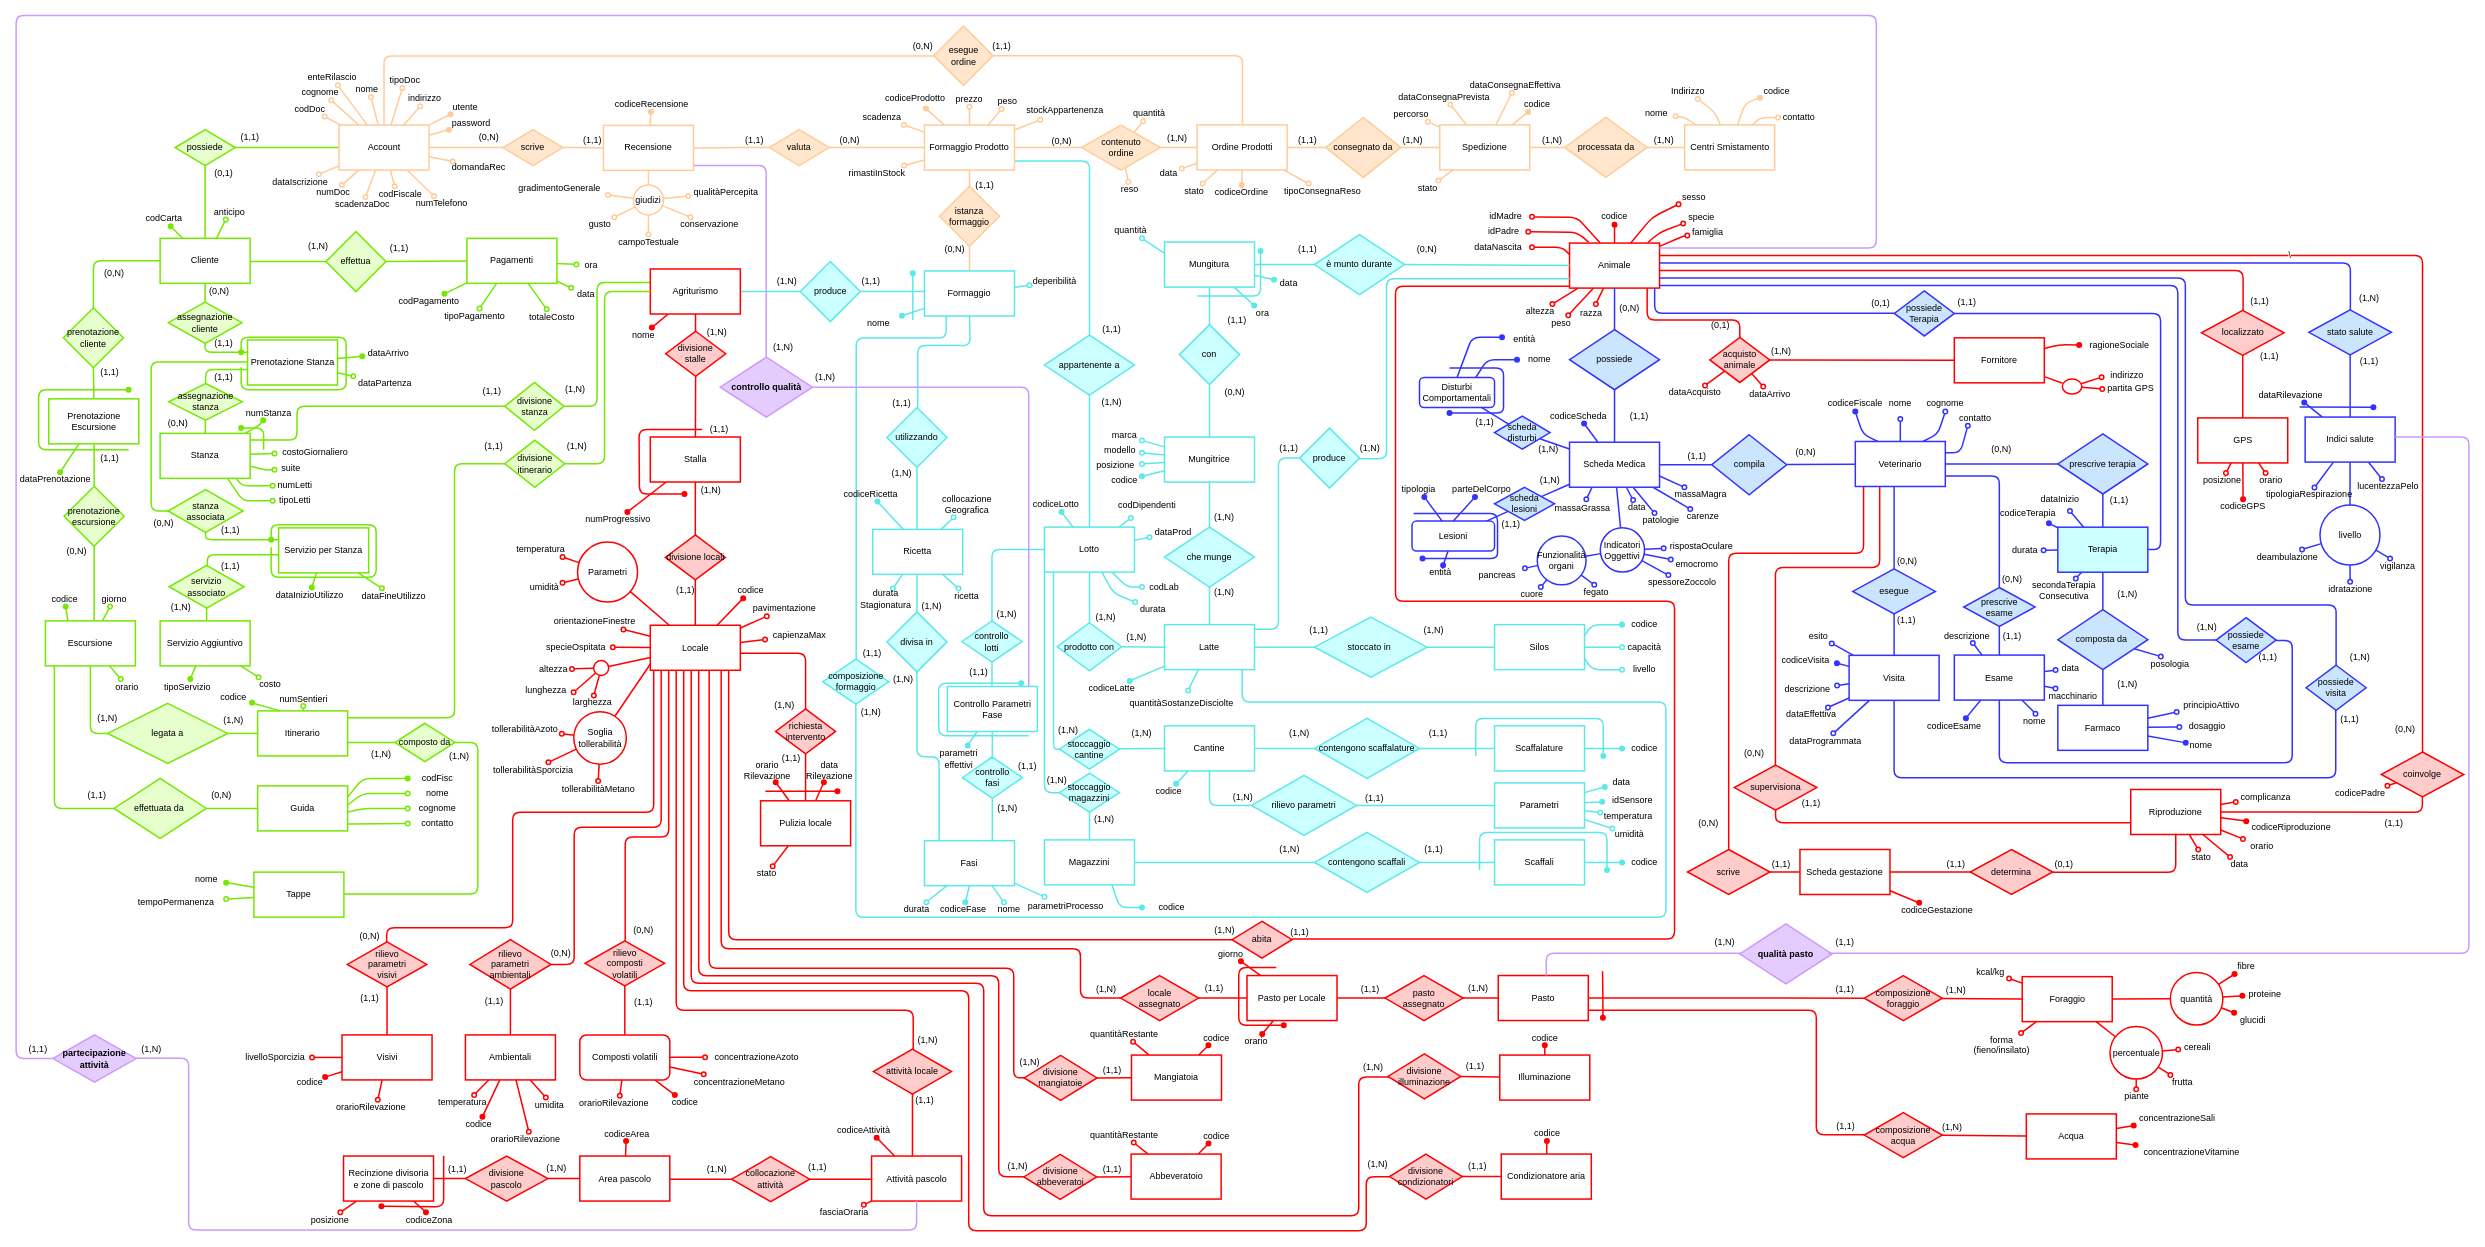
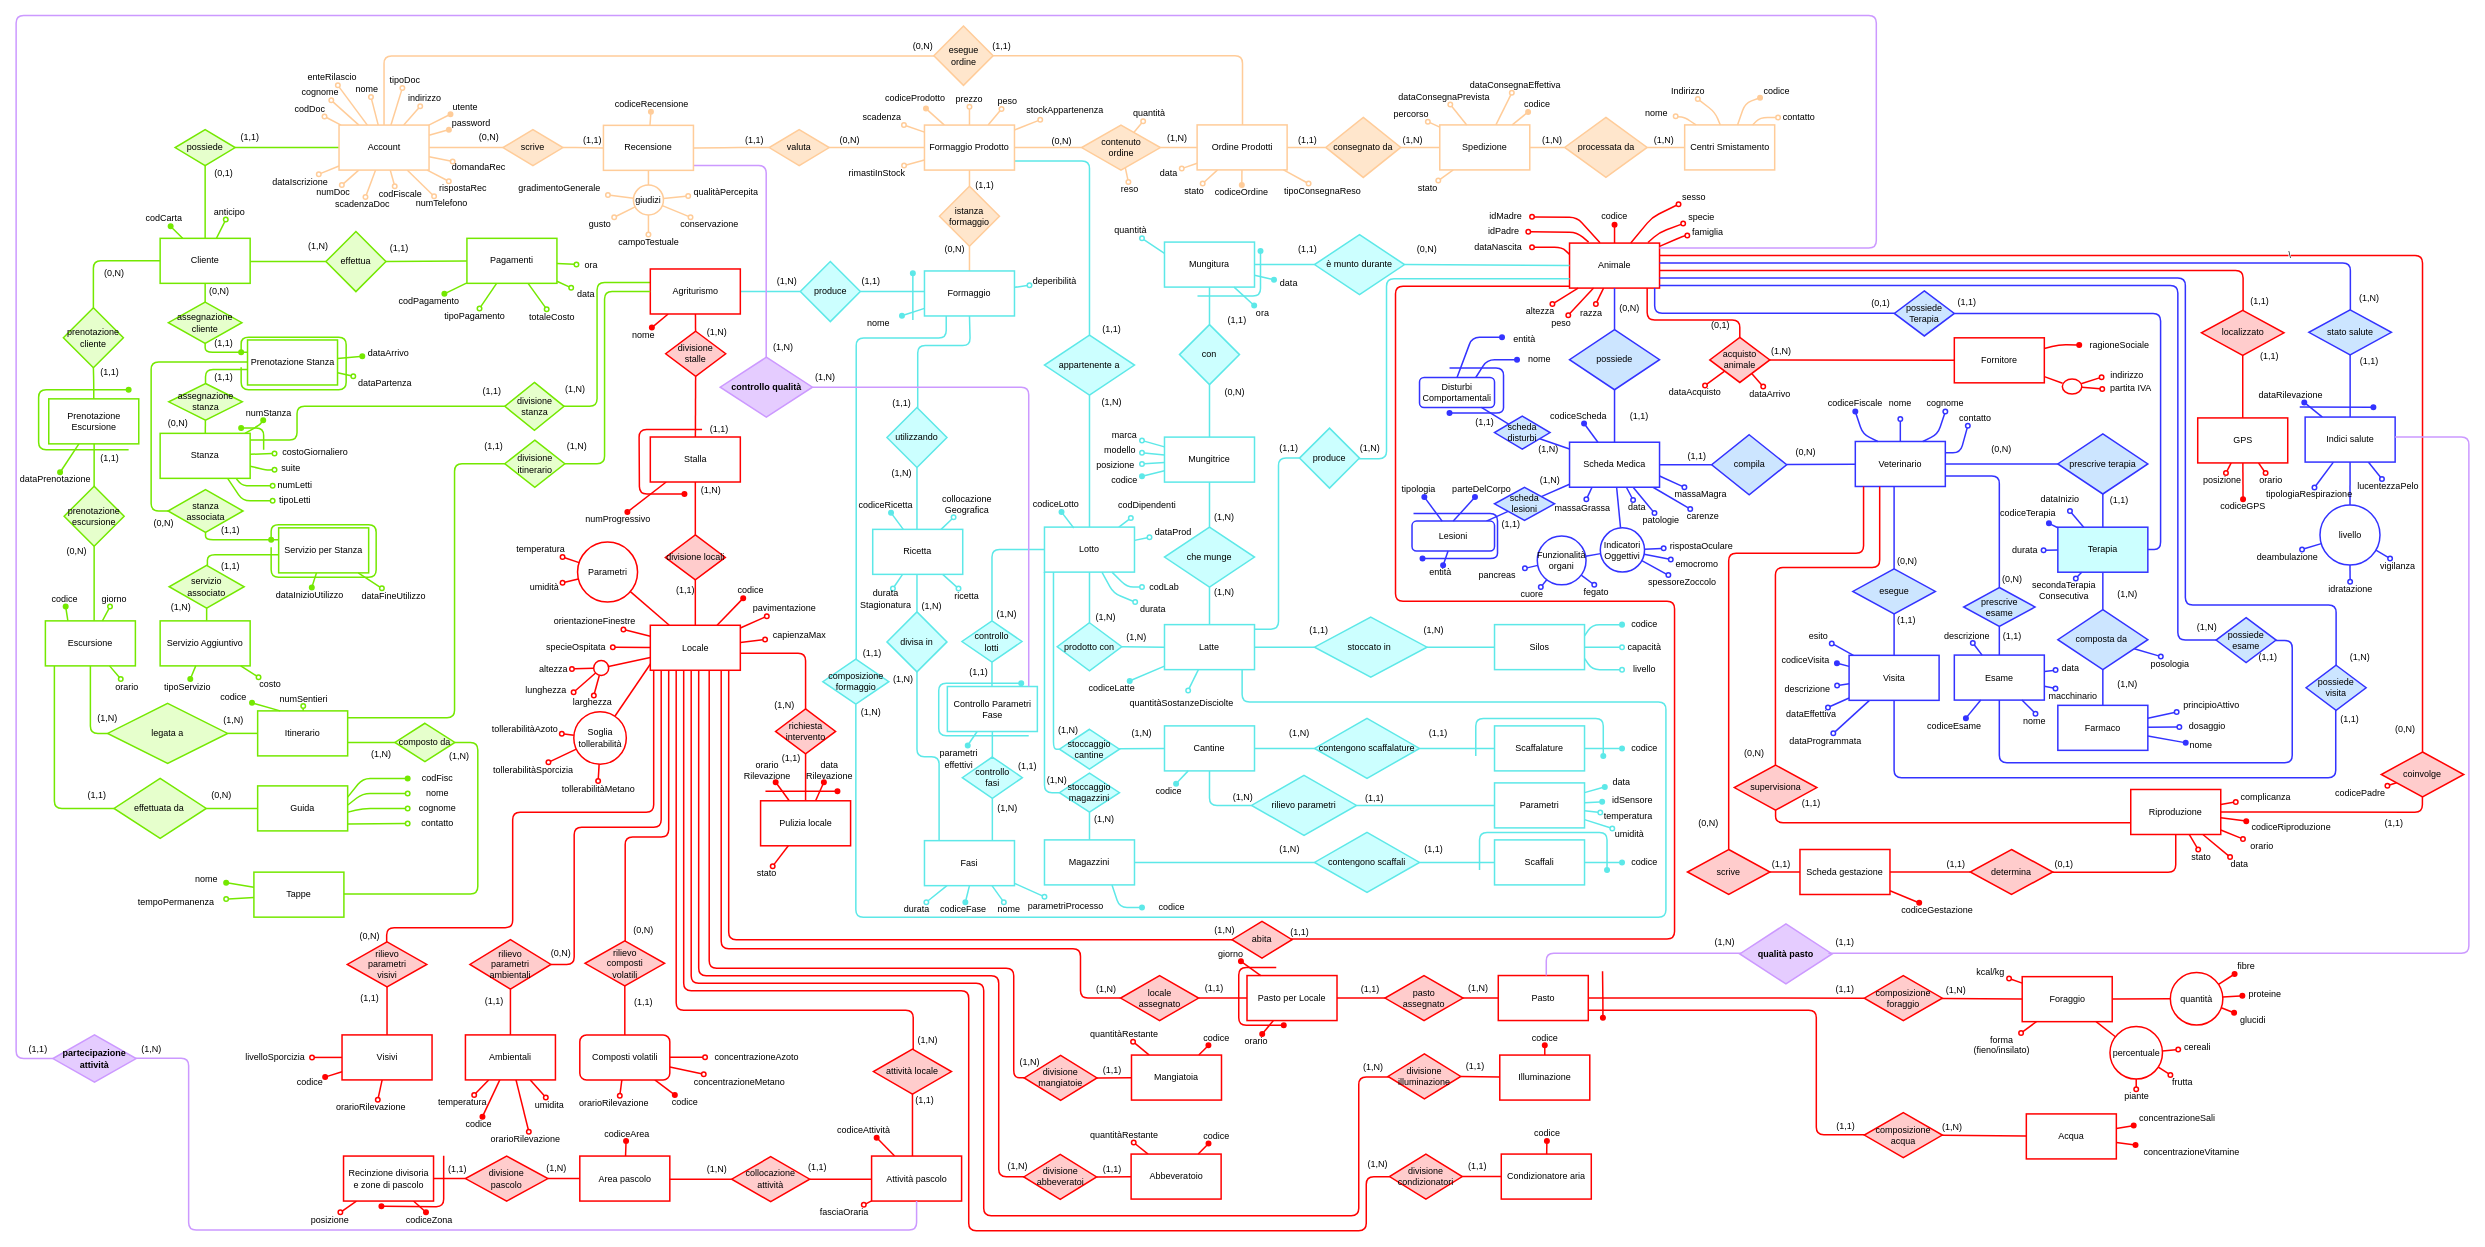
edge "Account" -> "rispostaRec": added
node "rispostaRec": added
node "partita GPS": label "partita GPS" -> "partita IVA"
node "codiceRicetta": moved (870, 494) -> (885, 505)
